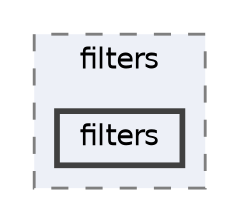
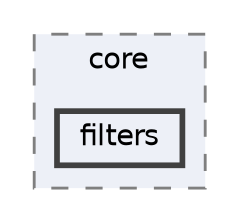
cluster "filters": label "filters" -> "core"
